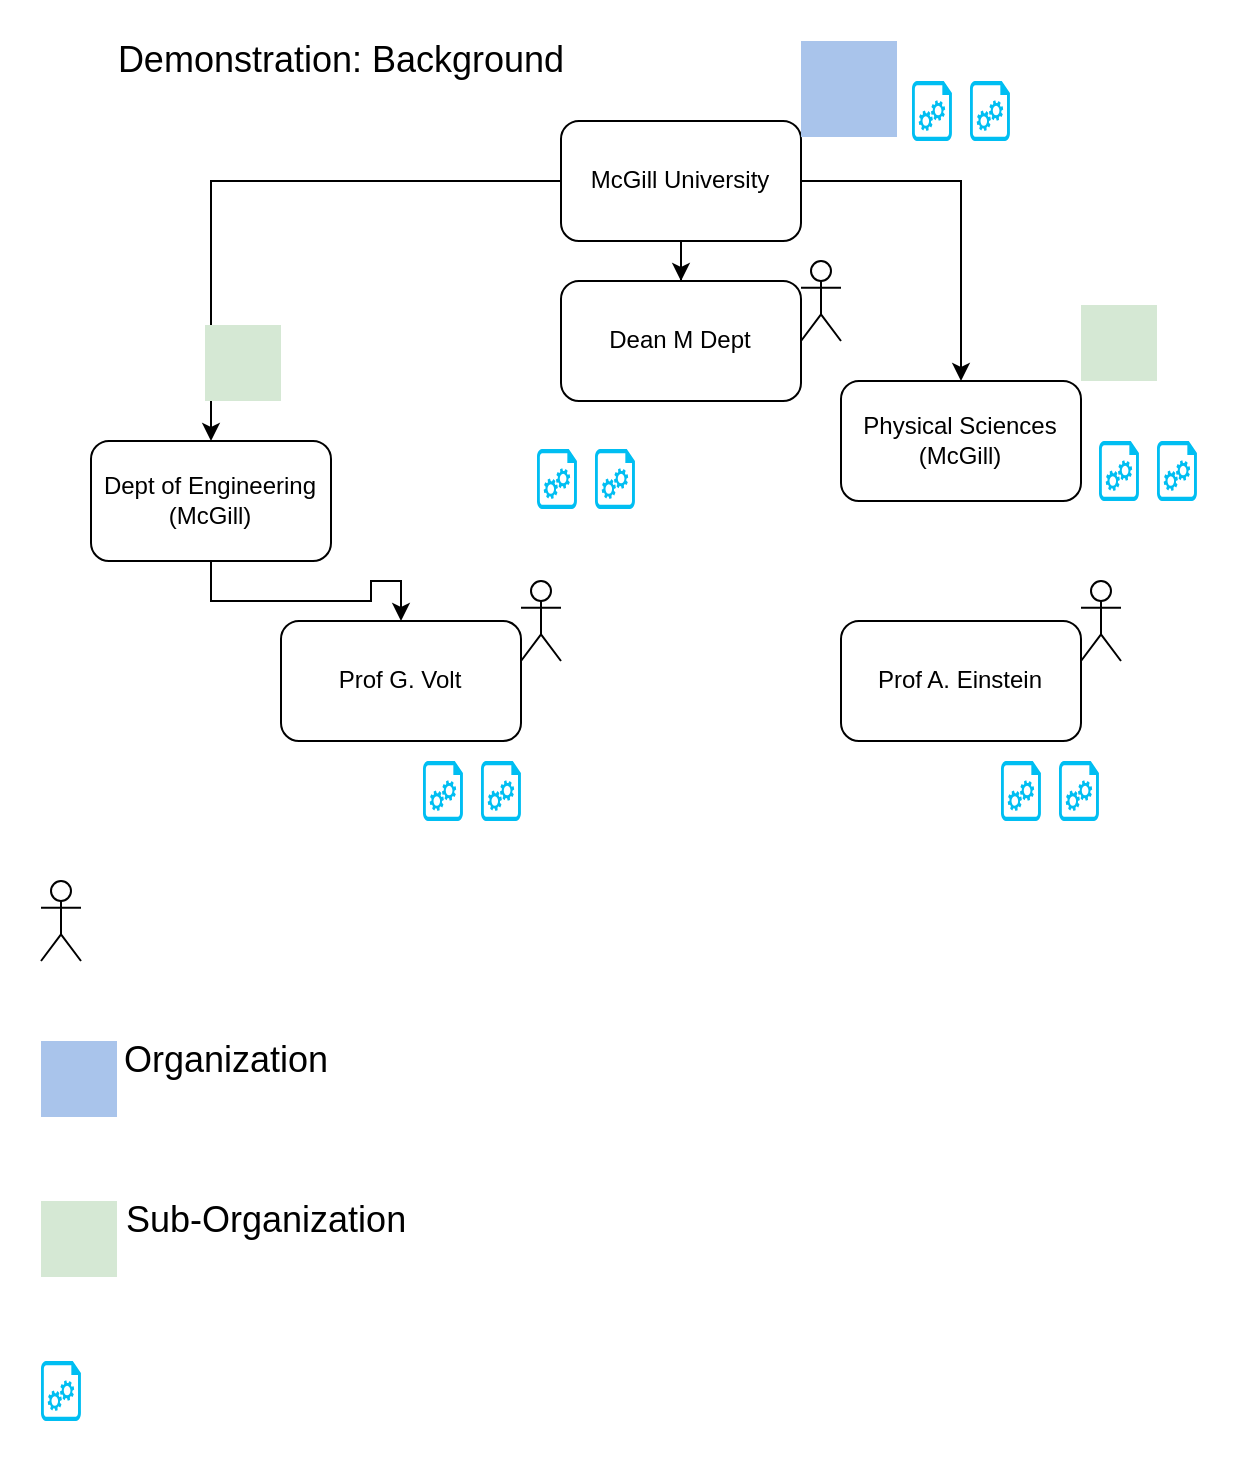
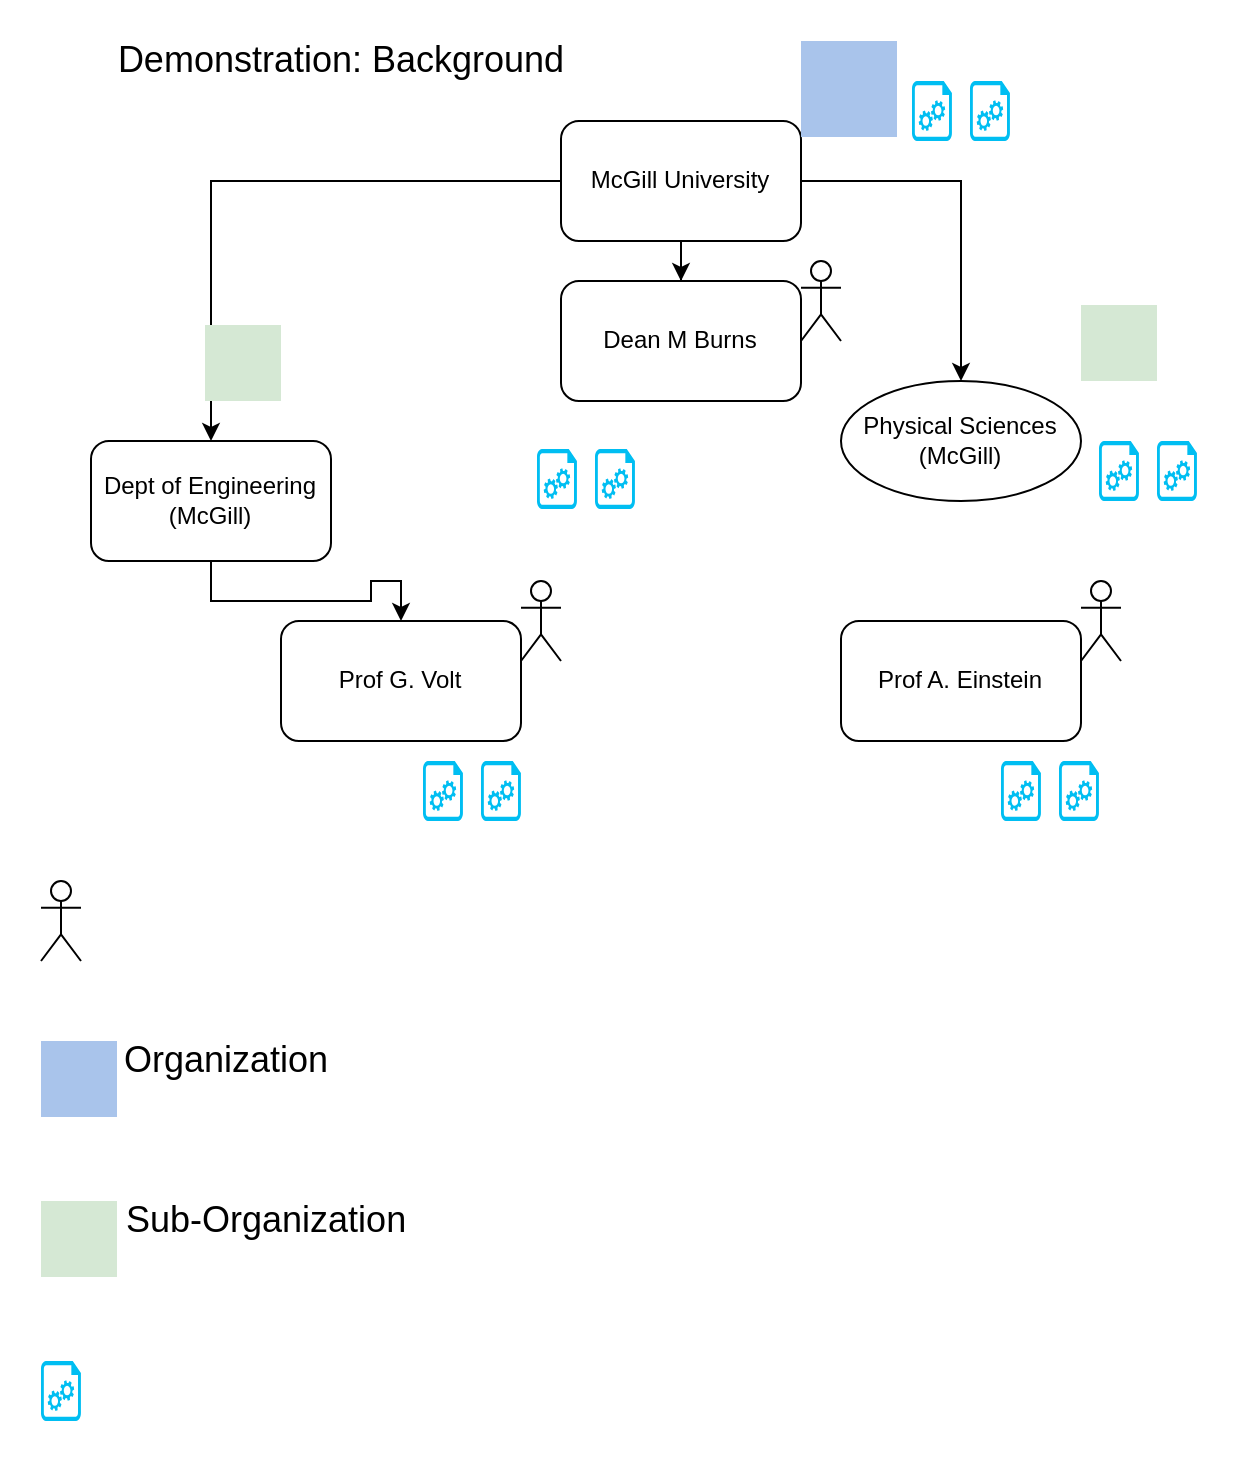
node "Dean M Dept": label "Dean M Dept" -> "Dean M Burns"
node "Physical Sciences (McGill)": shape rounded rectangle -> ellipse
